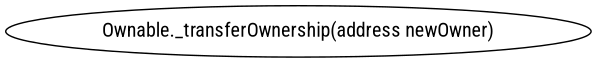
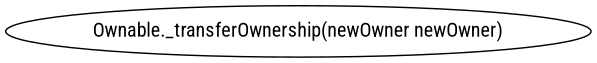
node "Ownable._transferOwnership(address newOwner)": label "Ownable._transferOwnership(address newOwner)" -> "Ownable._transferOwnership(newOwner newOwner)"
